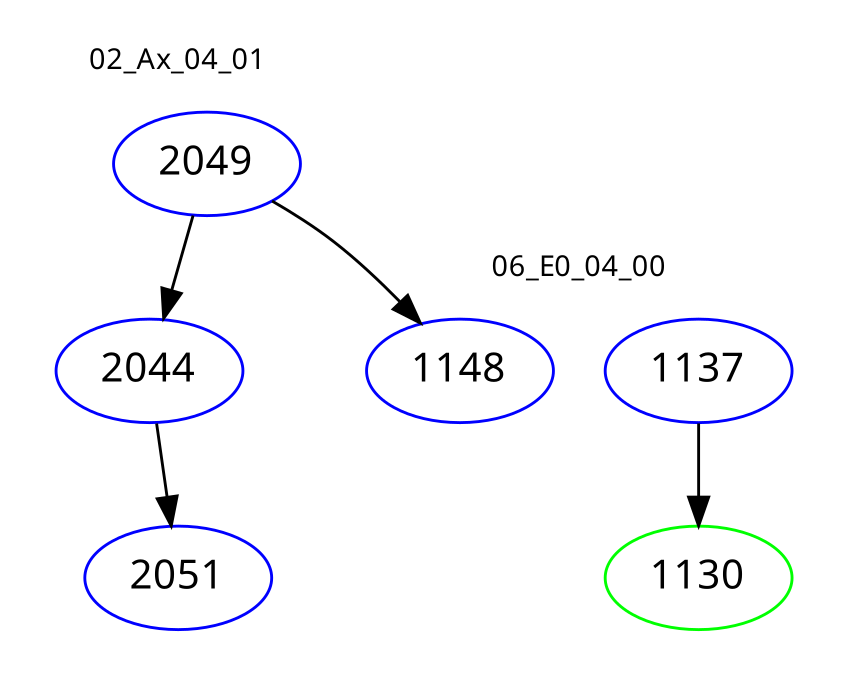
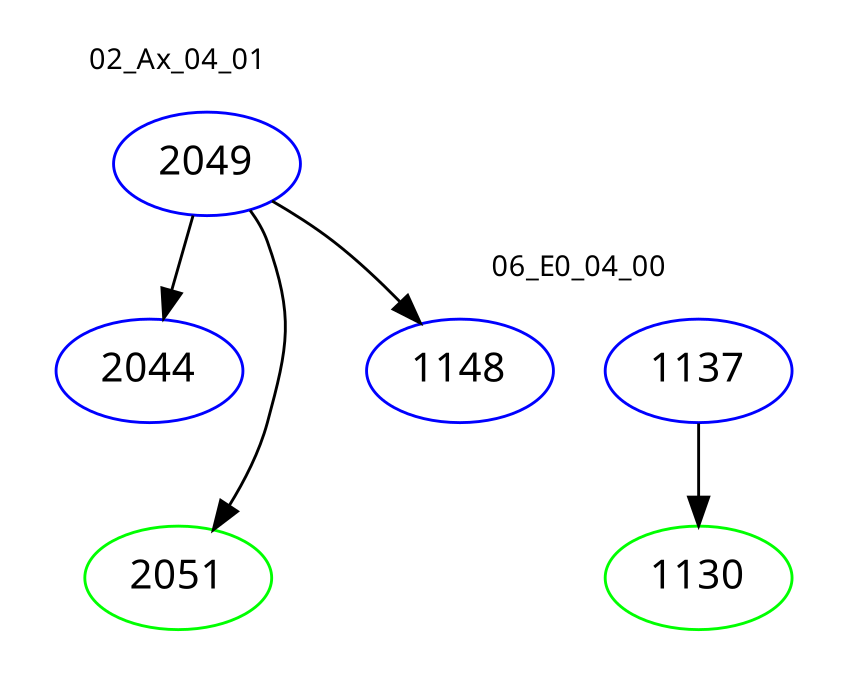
edge "2044" -> "2051": now "2049" -> "2051"
node "2051": color blue -> green
